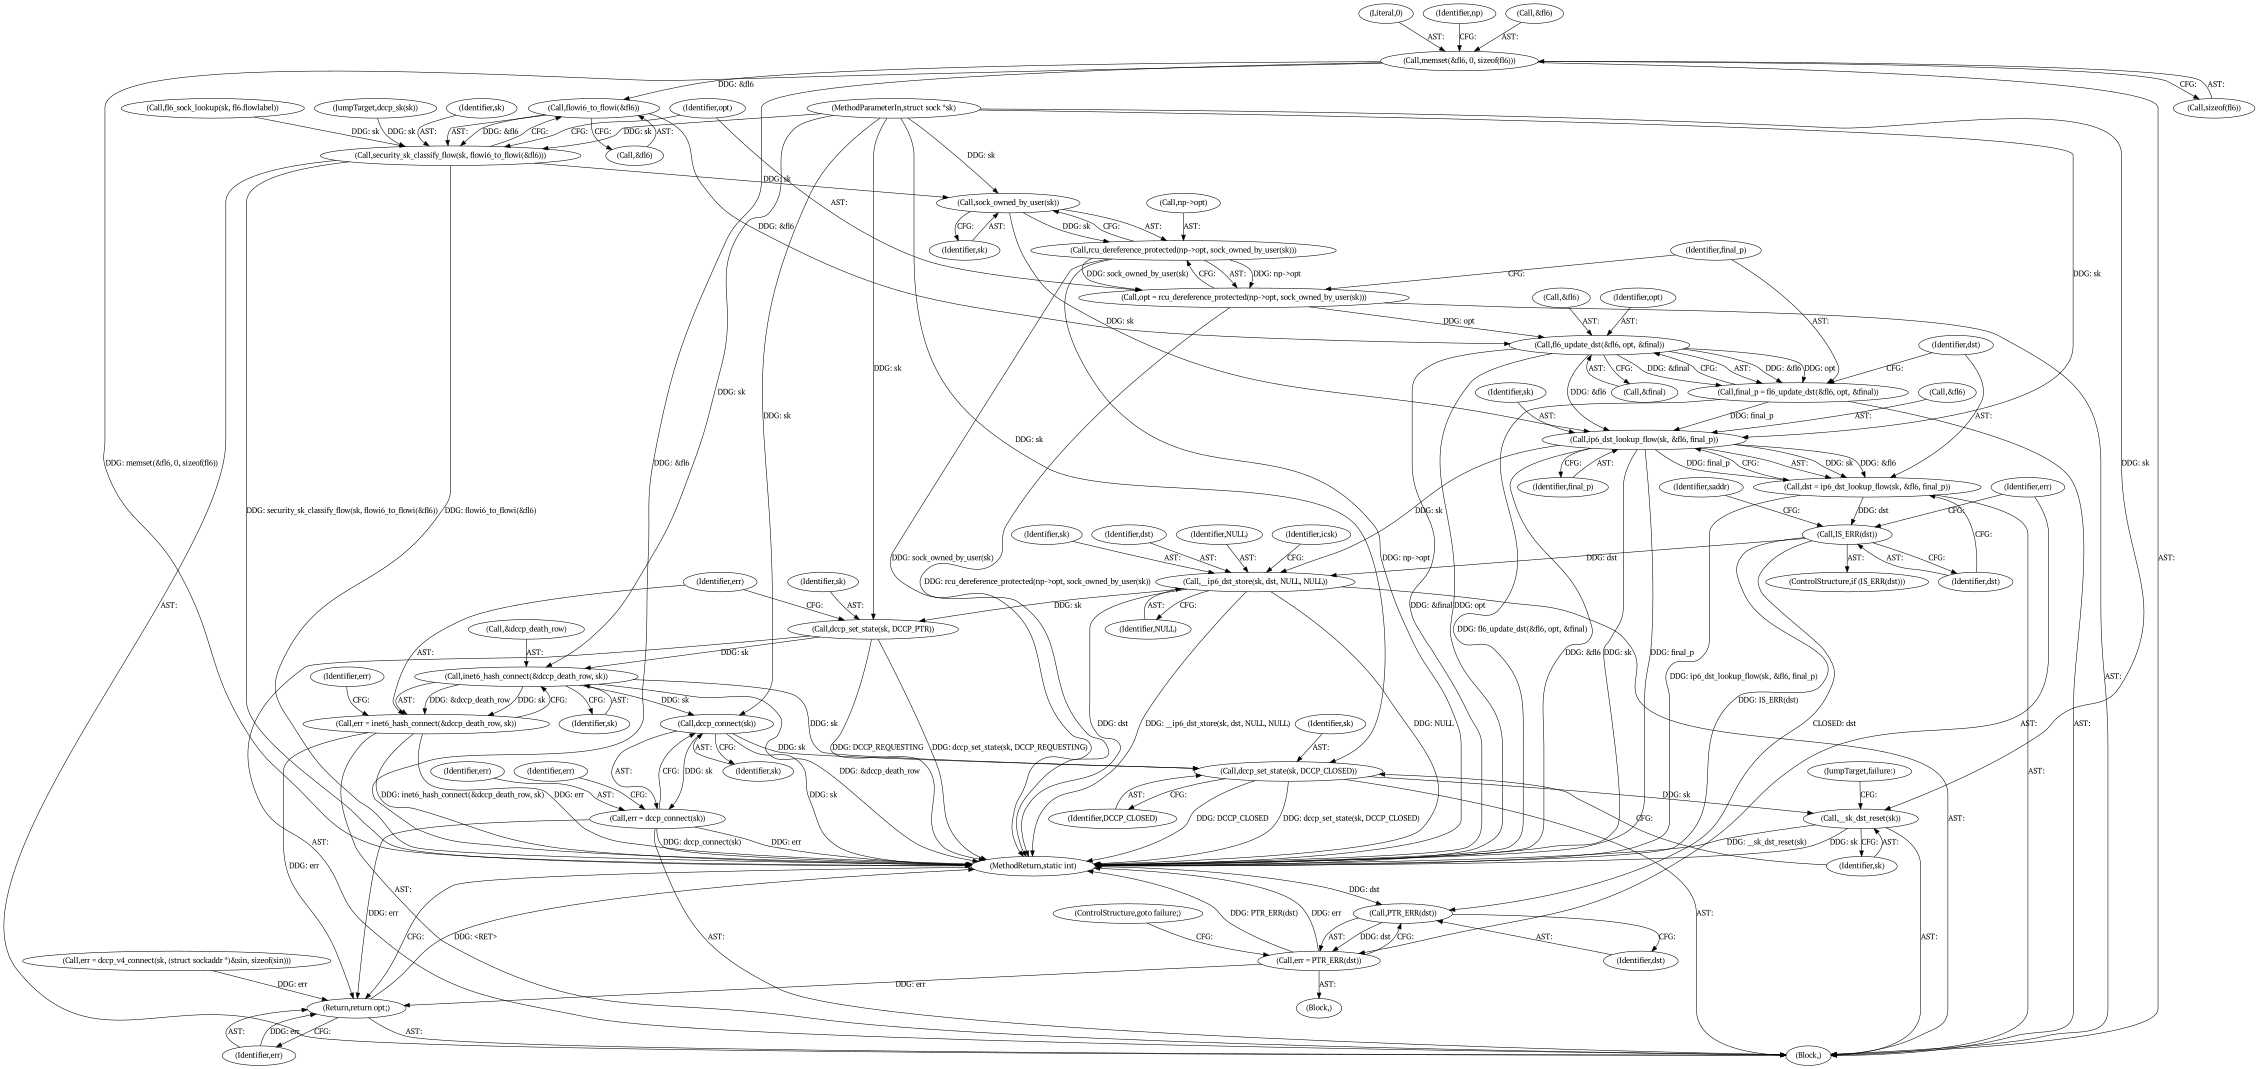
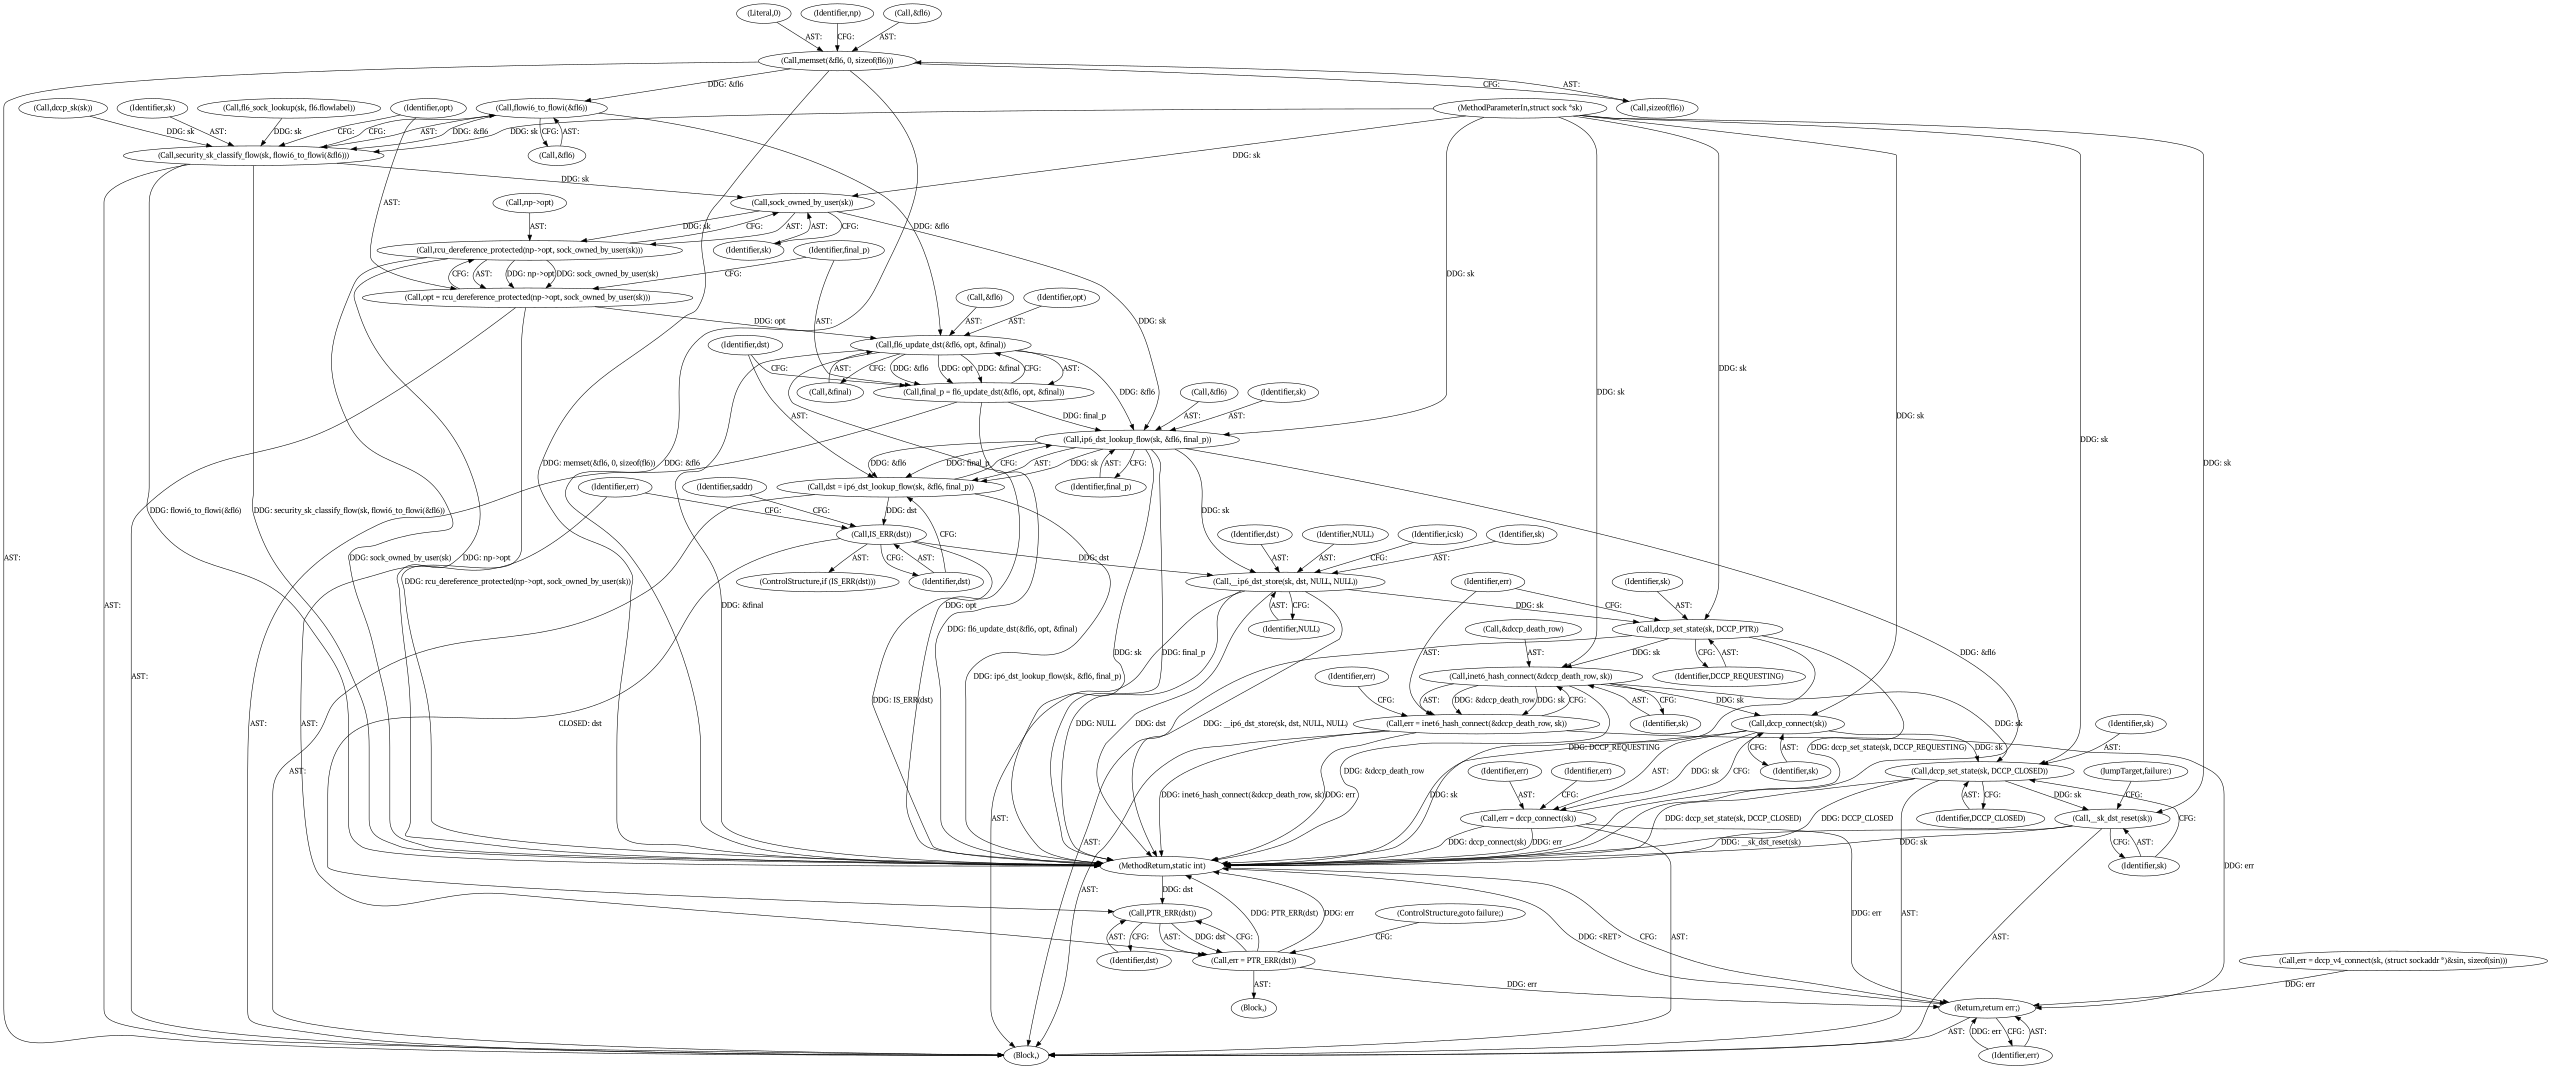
node "(JumpTarget,dccp_sk(sk))": label "(JumpTarget,dccp_sk(sk))" -> "(Call,dccp_sk(sk))"
node "(Identifier,DCCP_REQUESTING)": added
node "(Return,return opt;)": label "(Return,return opt;)" -> "(Return,return err;)"
